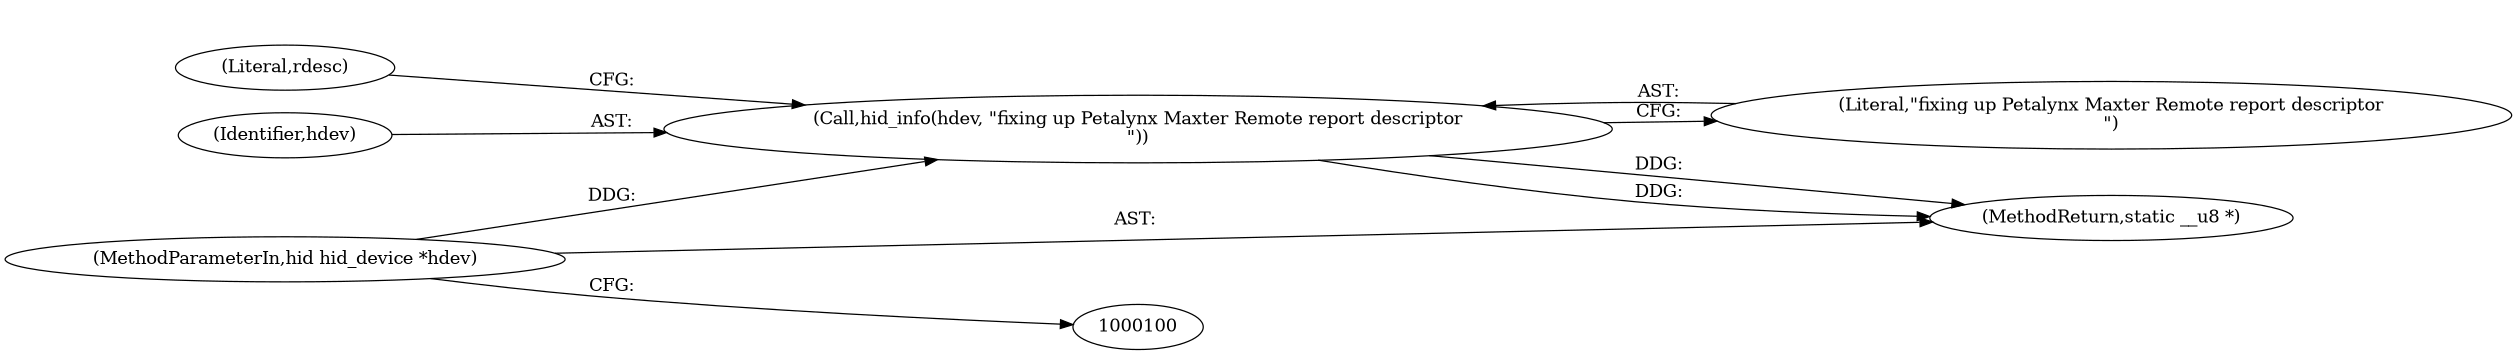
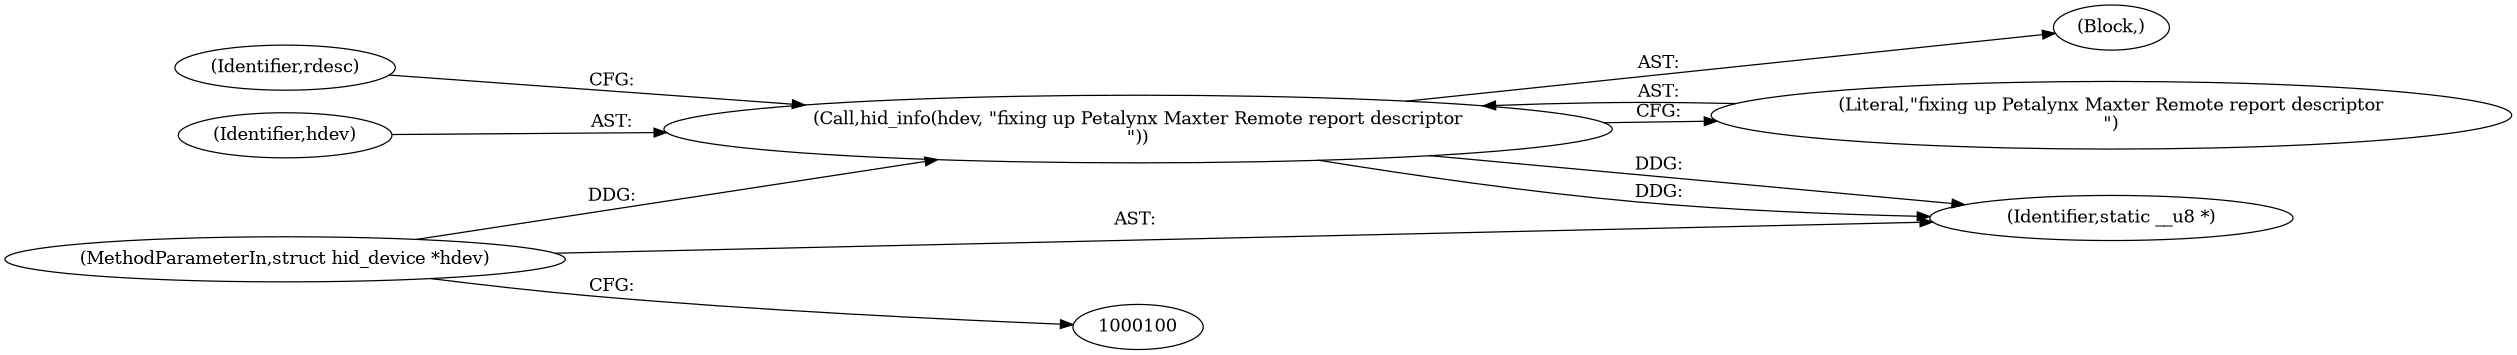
node "(Block,)": added
node "(Literal,rdesc)": label "(Literal,rdesc)" -> "(Identifier,rdesc)"
node "(MethodReturn,static __u8 *)": label "(MethodReturn,static __u8 *)" -> "(Identifier,static __u8 *)"
node "(MethodParameterIn,hid hid_device *hdev)": label "(MethodParameterIn,hid hid_device *hdev)" -> "(MethodParameterIn,struct hid_device *hdev)"
